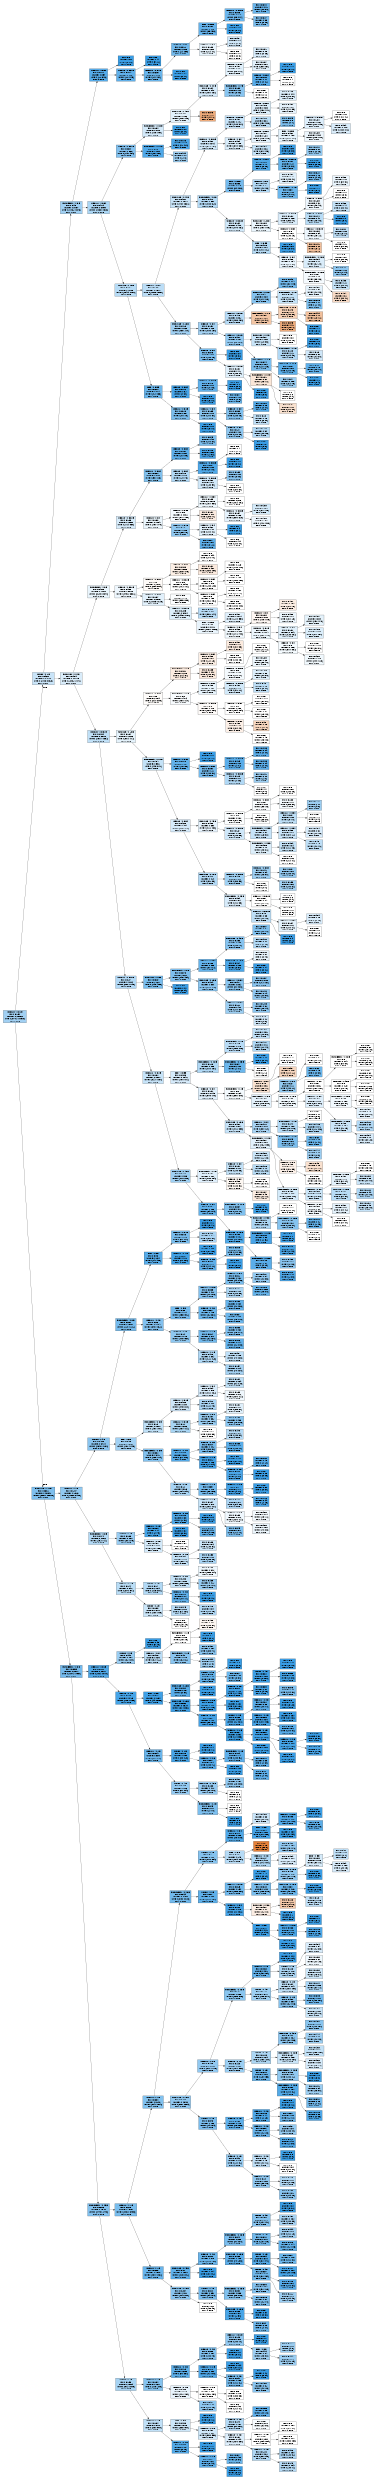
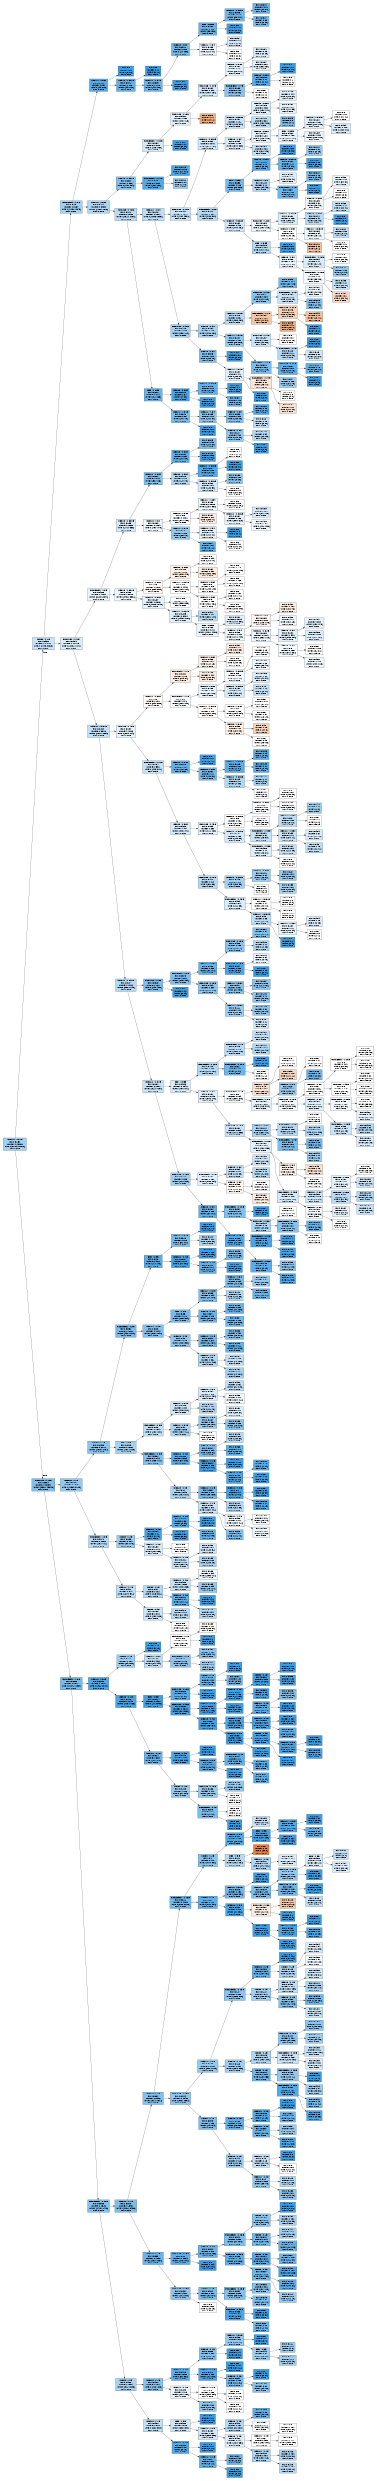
node "gini = 0.427 samples = 252 value = [78, 174] class = True": removed
